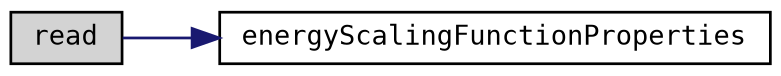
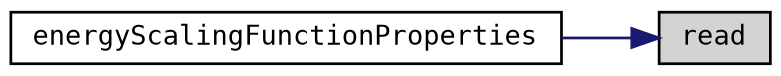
edge "read" -> "energyScalingFunctionProperties": reversed
